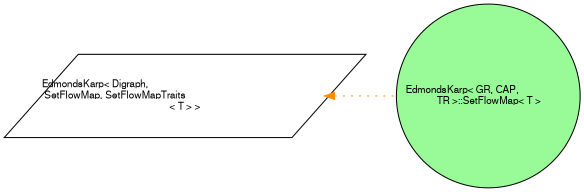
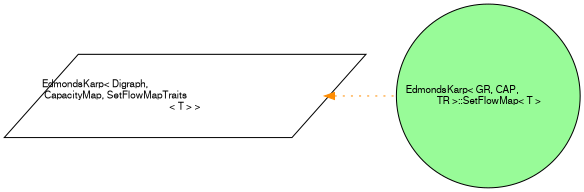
node "EdmondsKarp< Digraph, SetFlowMap, SetFlowMapTraits < T > >": label "EdmondsKarp< Digraph, SetFlowMap, SetFlowMapTraits < T > >" -> "EdmondsKarp< Digraph, CapacityMap, SetFlowMapTraits < T > >"
